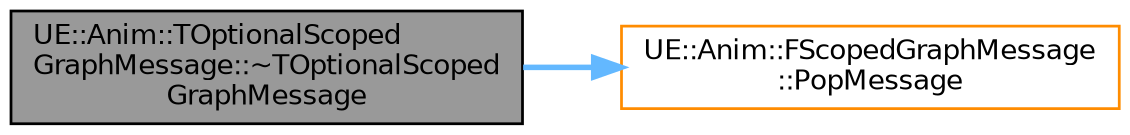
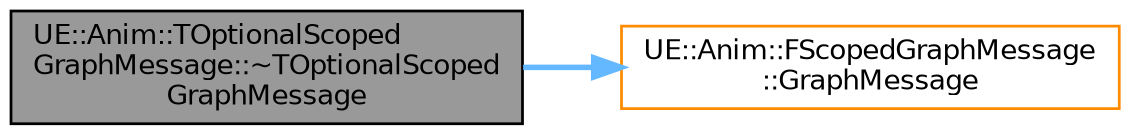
node "UE::Anim::FScopedGraphMessage ::PopMessage": label "UE::Anim::FScopedGraphMessage ::PopMessage" -> "UE::Anim::FScopedGraphMessage ::GraphMessage"
